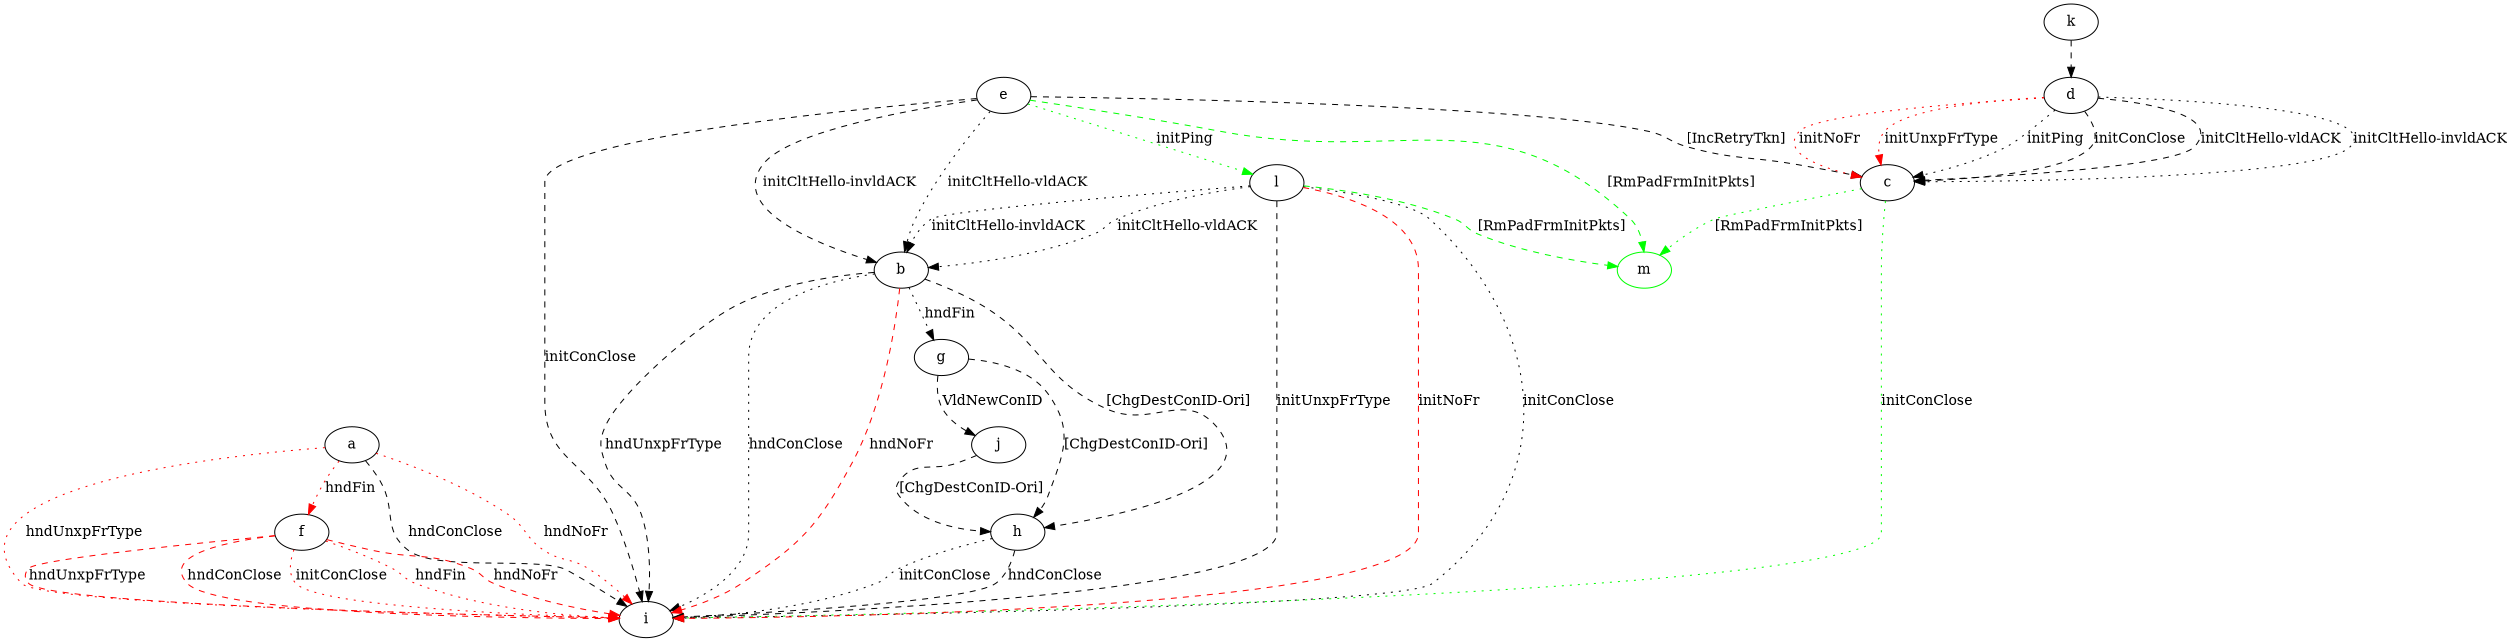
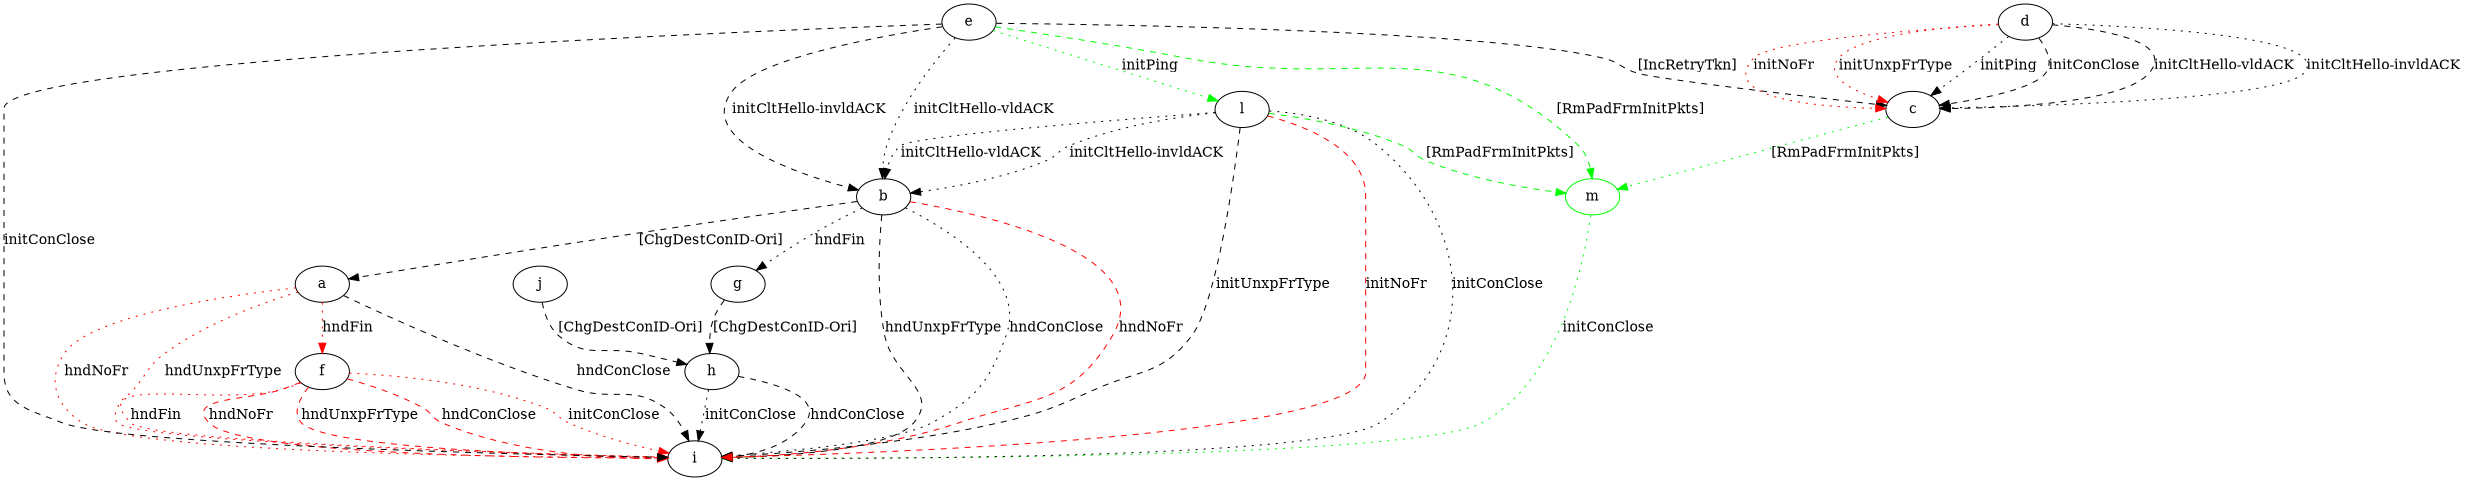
node "k": removed
edge "g" -> "j": removed, label "VldNewConID"
edge "b" -> "h": now "b" -> "a"
edge "c" -> "i": now "m" -> "i"
